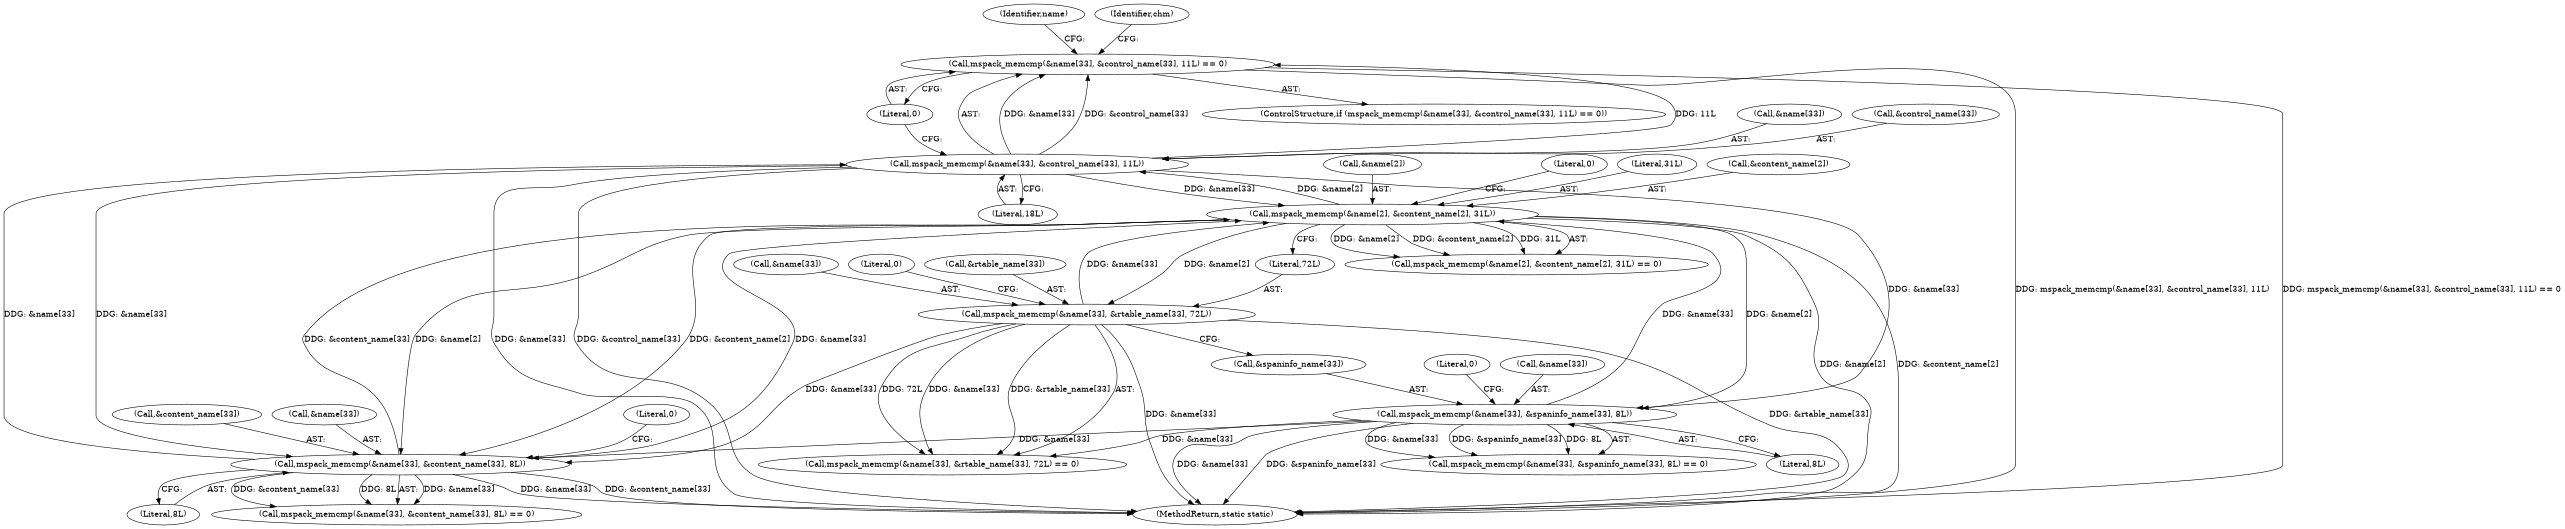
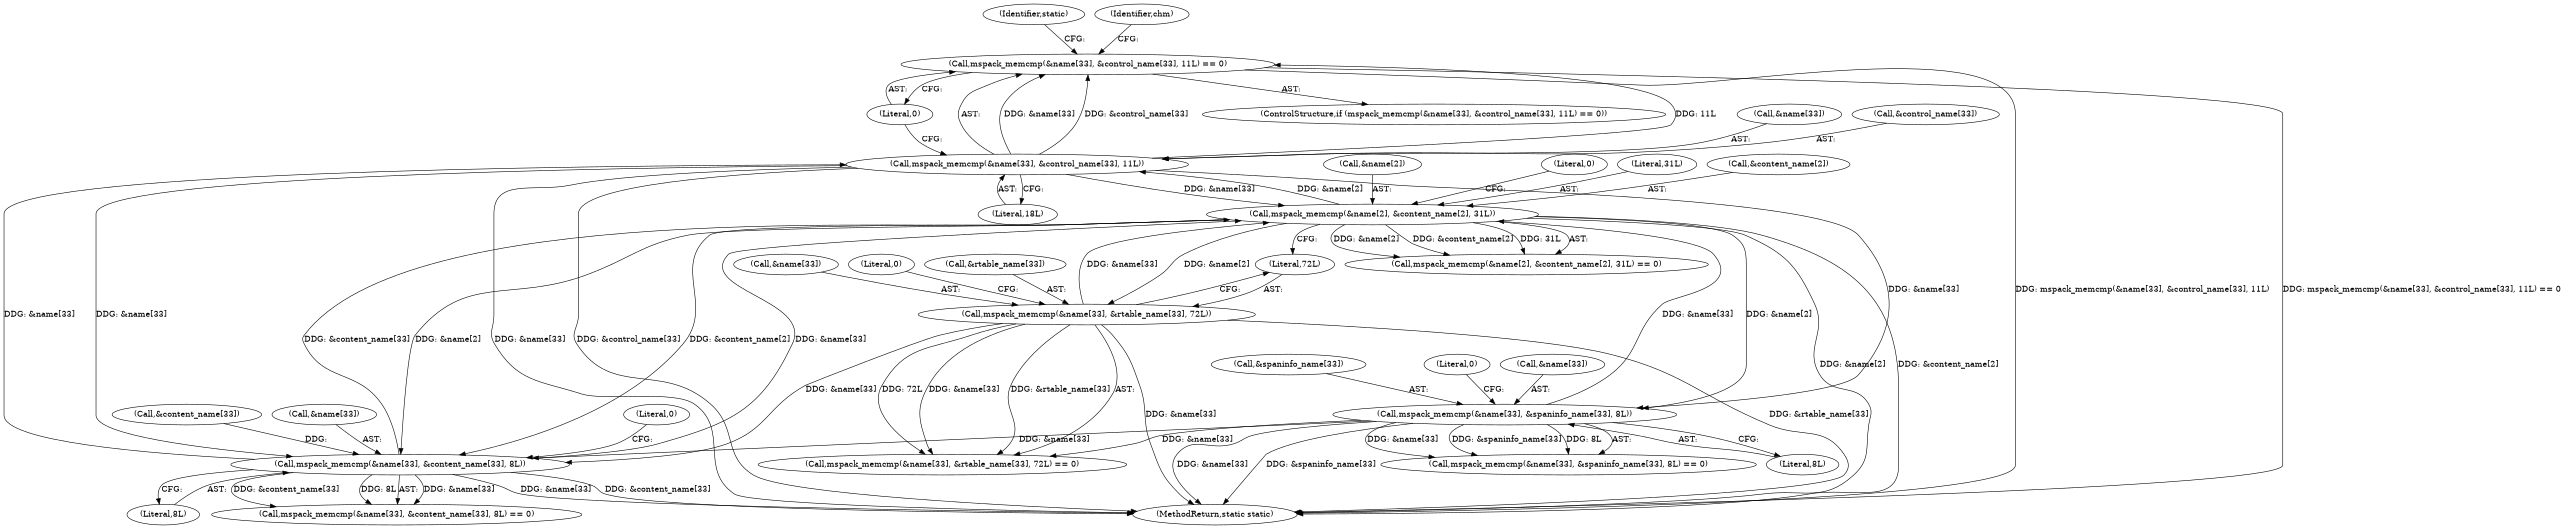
node "(Identifier,name)": label "(Identifier,name)" -> "(Identifier,static)"
edge "(Call,mspack_memcmp(&name[33], &rtable_name[33], 72L))" -> "(Call,&spaninfo_name[33])": now "(Call,mspack_memcmp(&name[33], &rtable_name[33], 72L))" -> "(Literal,72L)"
edge "(Call,&content_name[33])" -> "(Call,mspack_memcmp(&name[33], &content_name[33], 8L))": label "AST: " -> "DDG: "
